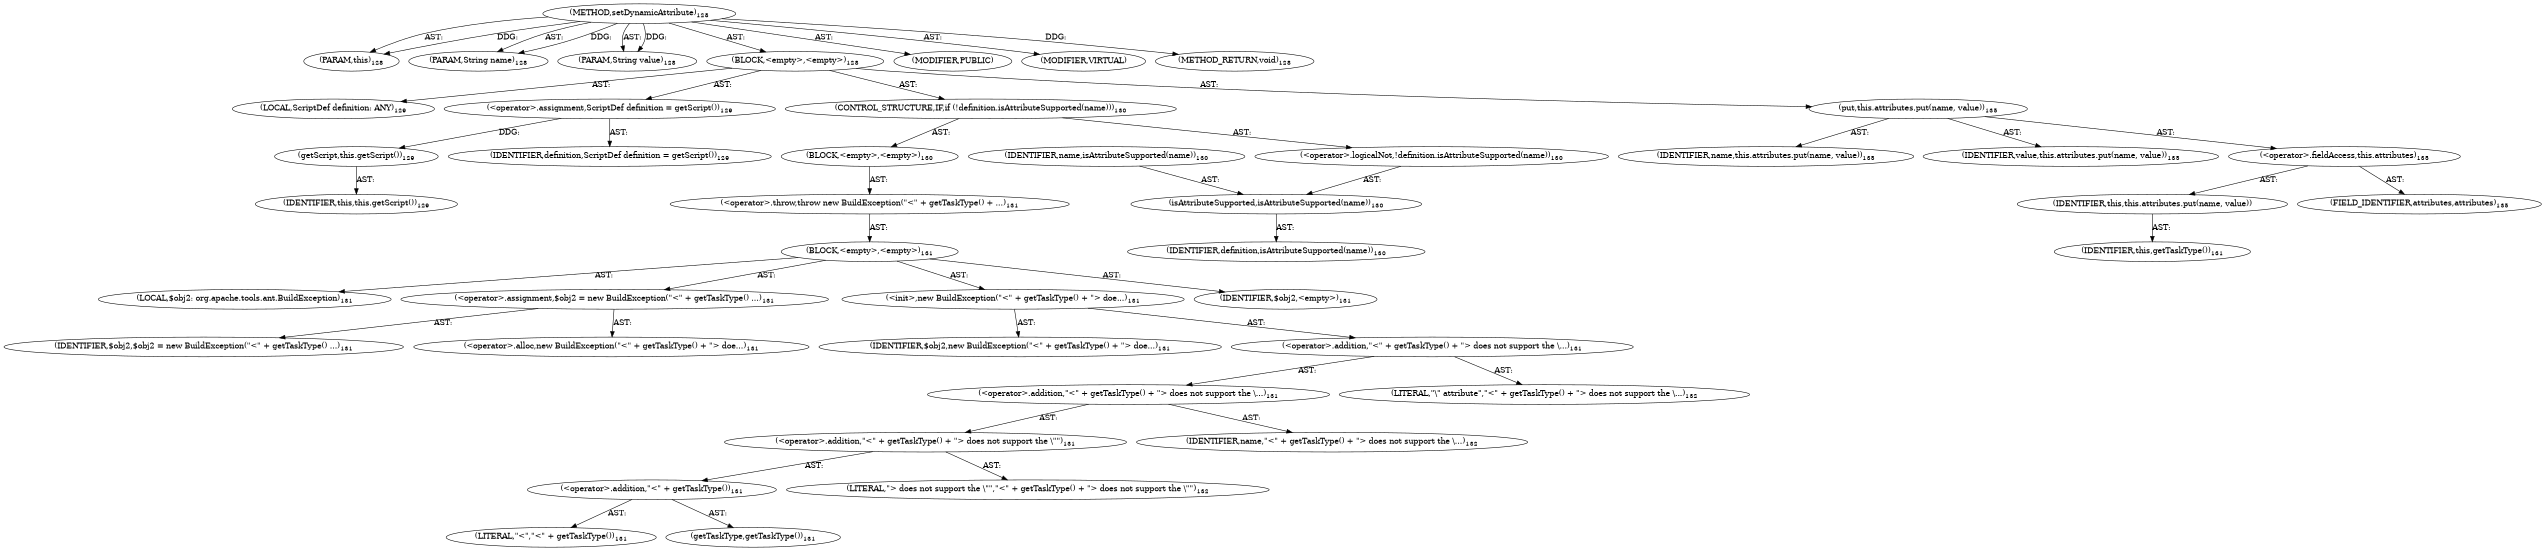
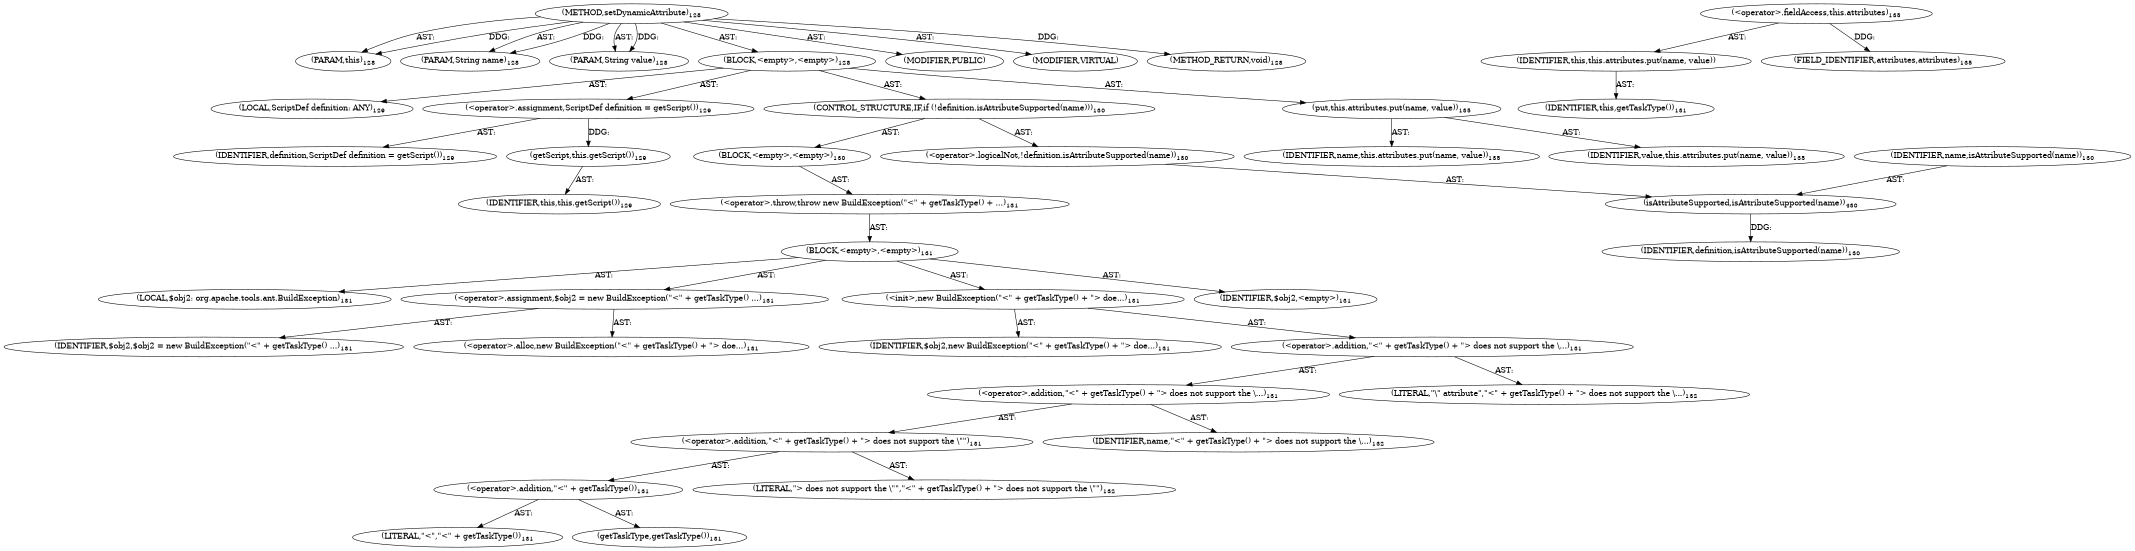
edge "(put,this.attributes.put(name, value))" -> "(<operator>.fieldAccess,this.attributes)": removed, label "AST:"
edge "(<operator>.fieldAccess,this.attributes)" -> "(FIELD_IDENTIFIER,attributes,attributes)": label "AST: " -> "DDG: "
node "(isAttributeSupported,isAttributeSupported(name))": text "130" -> "430"
edge "(isAttributeSupported,isAttributeSupported(name))" -> "(IDENTIFIER,definition,isAttributeSupported(name))": label "AST: " -> "DDG: "
